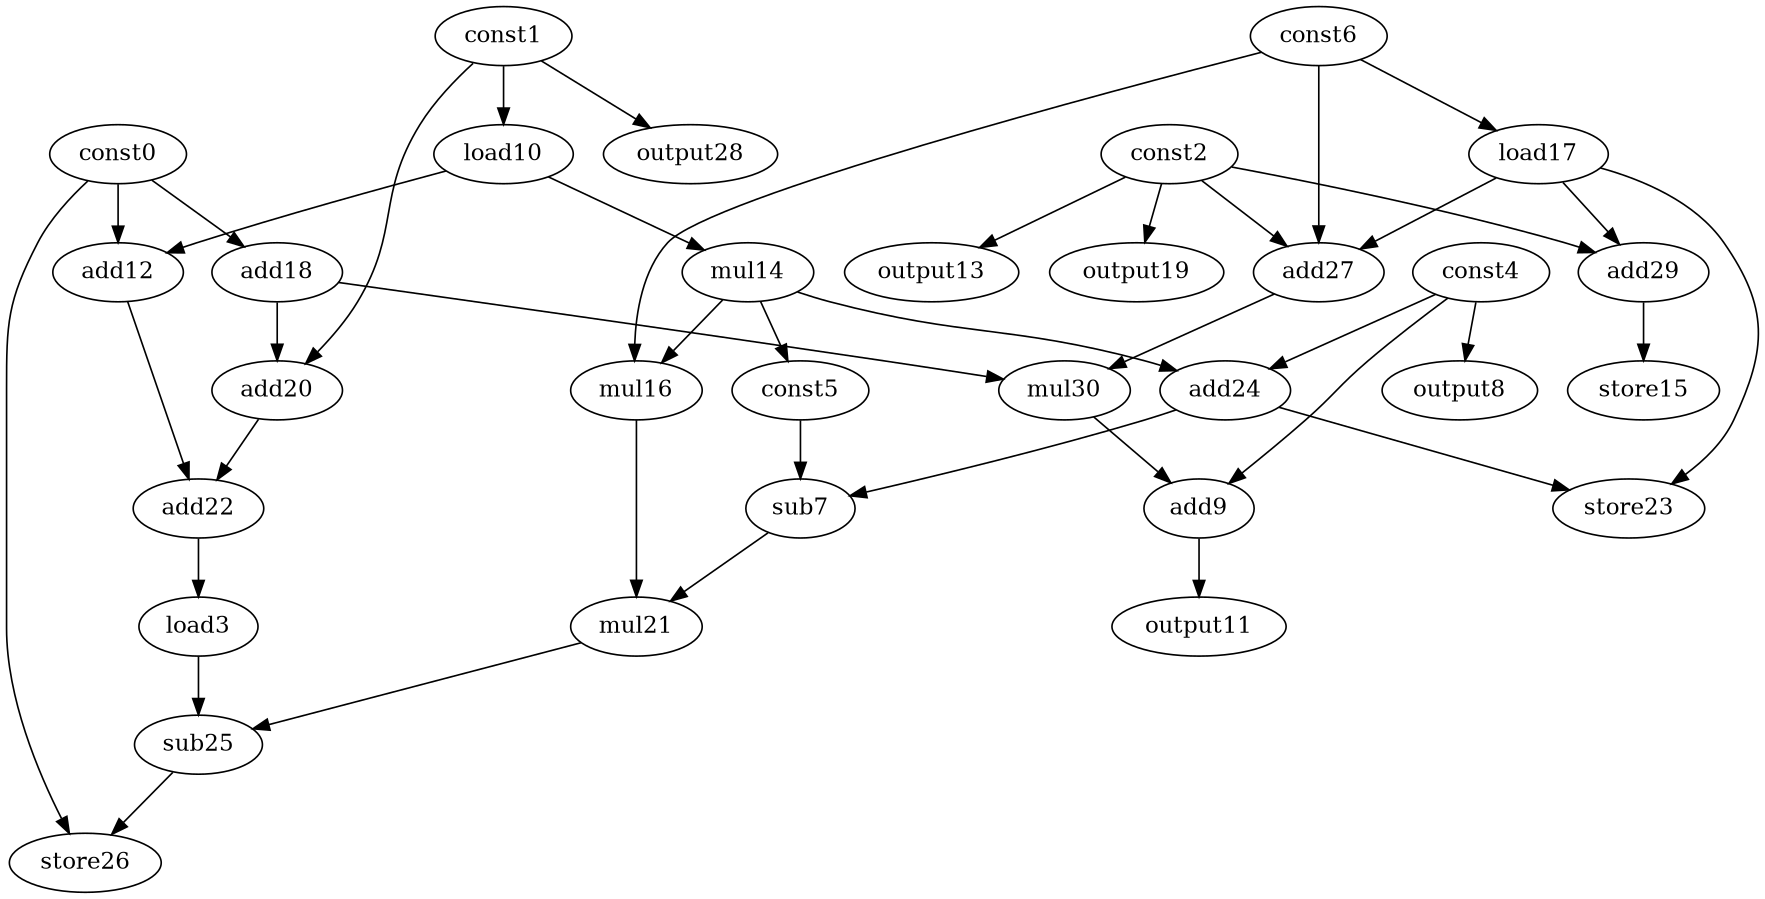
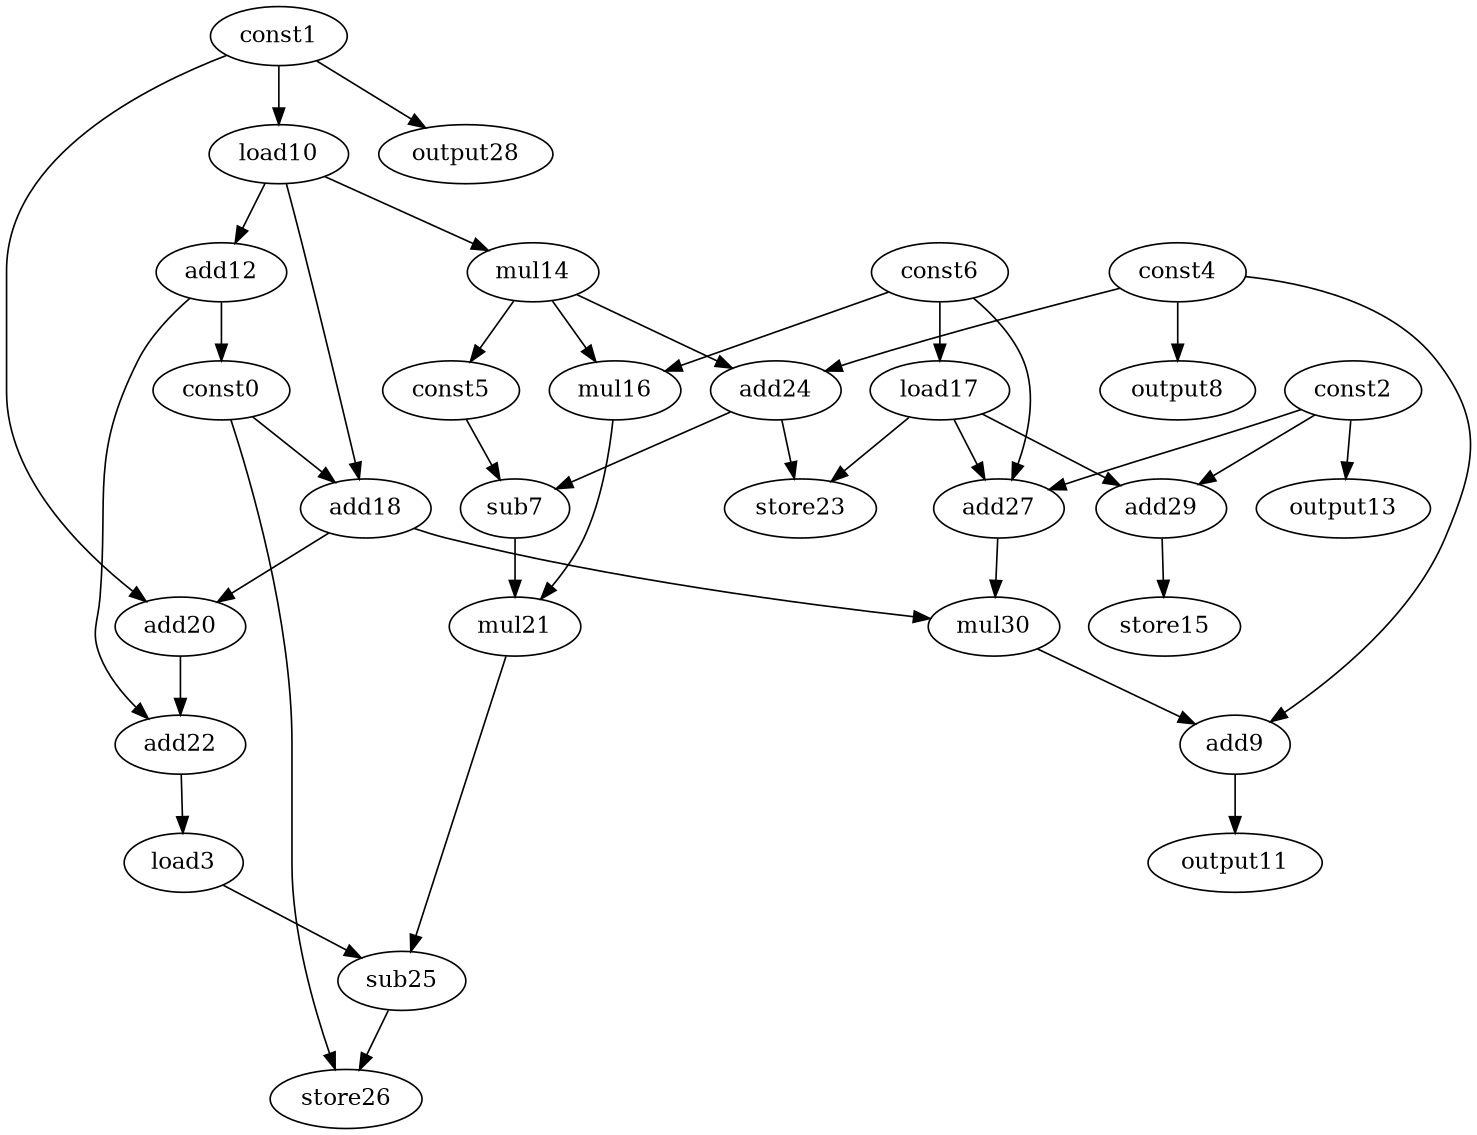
edge "const0" -> "add12": reversed
node "output19": removed
edge "load10" -> "add18": added
